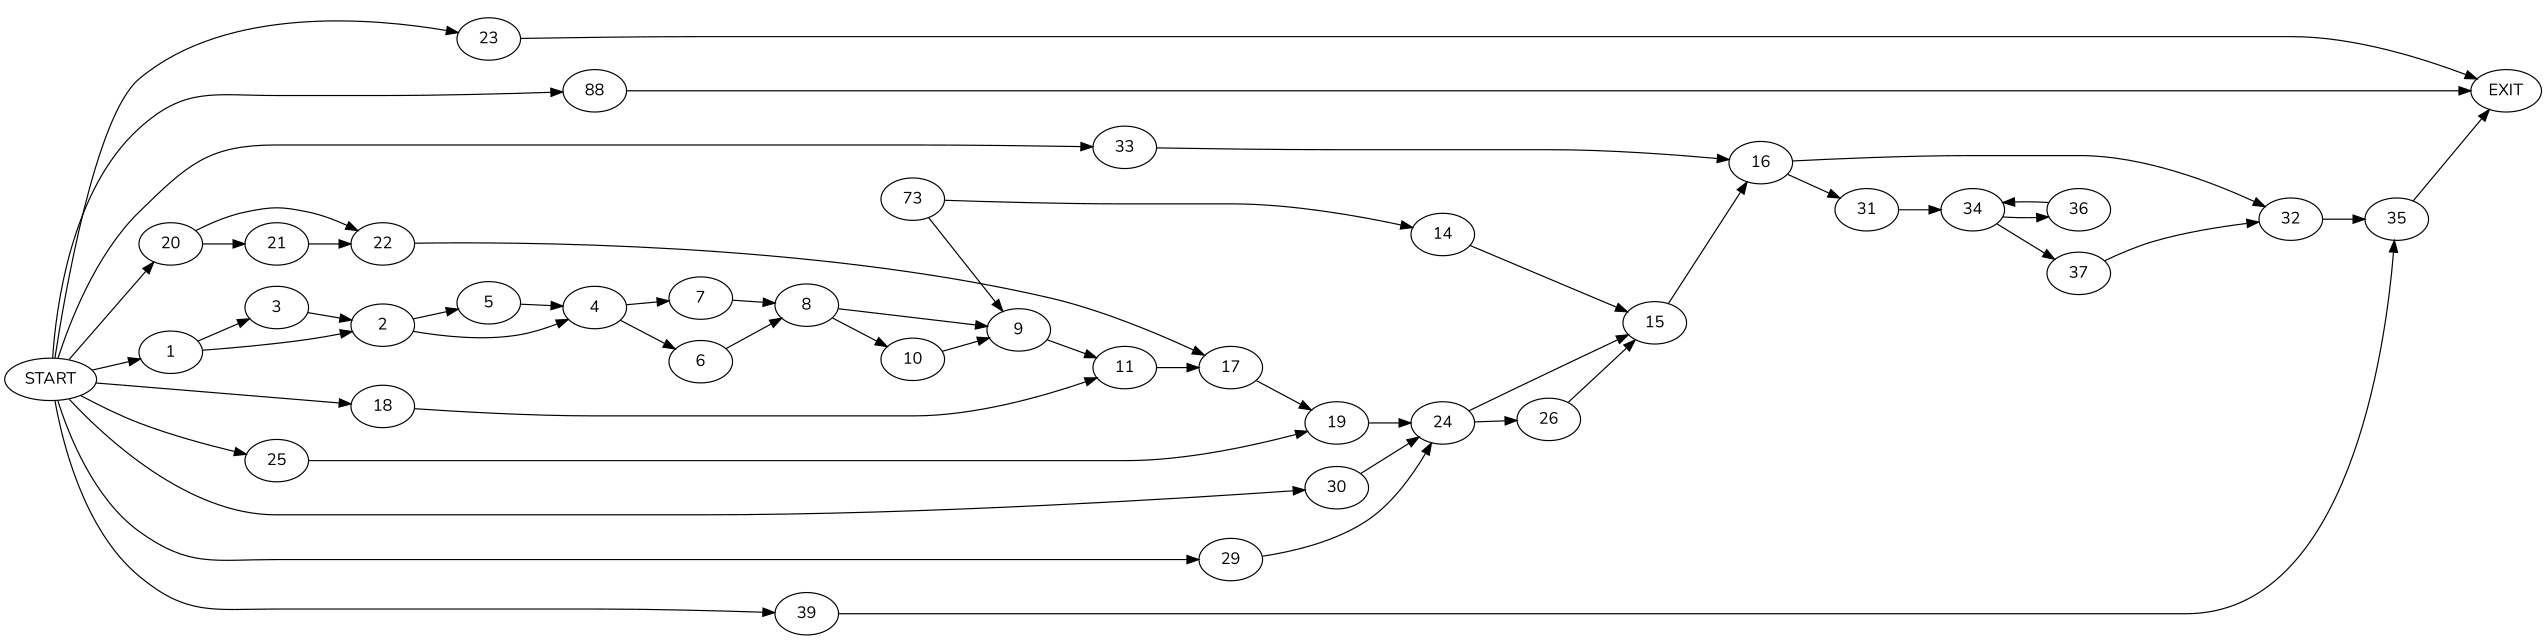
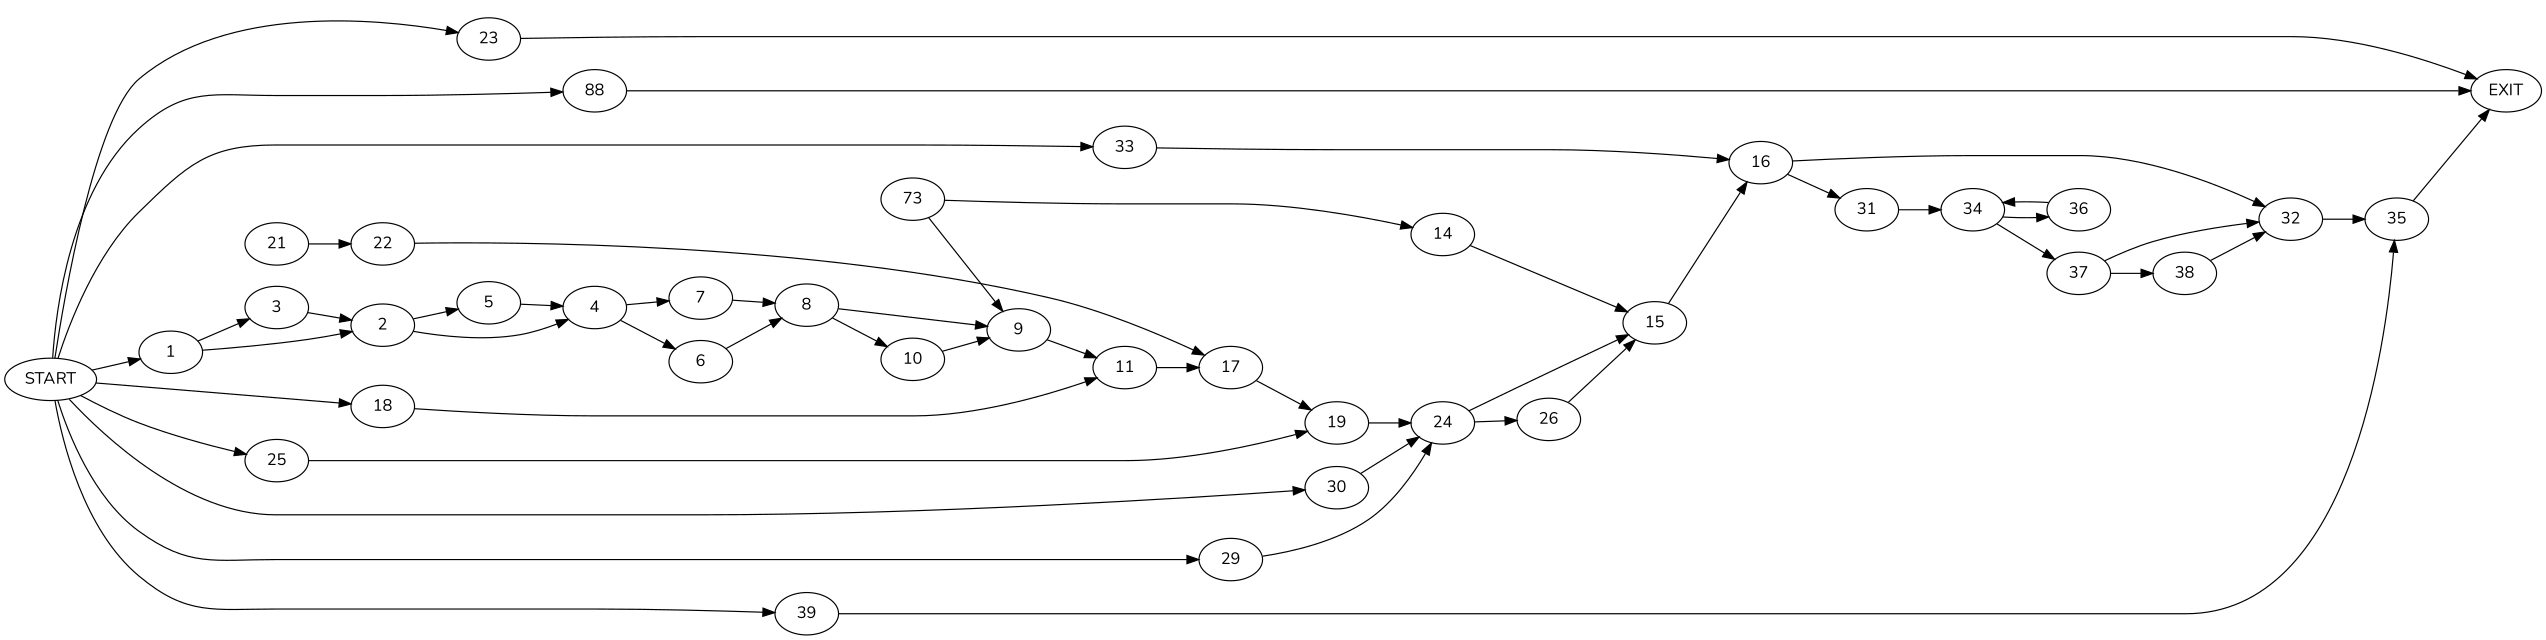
node "20": removed
node "38": added
